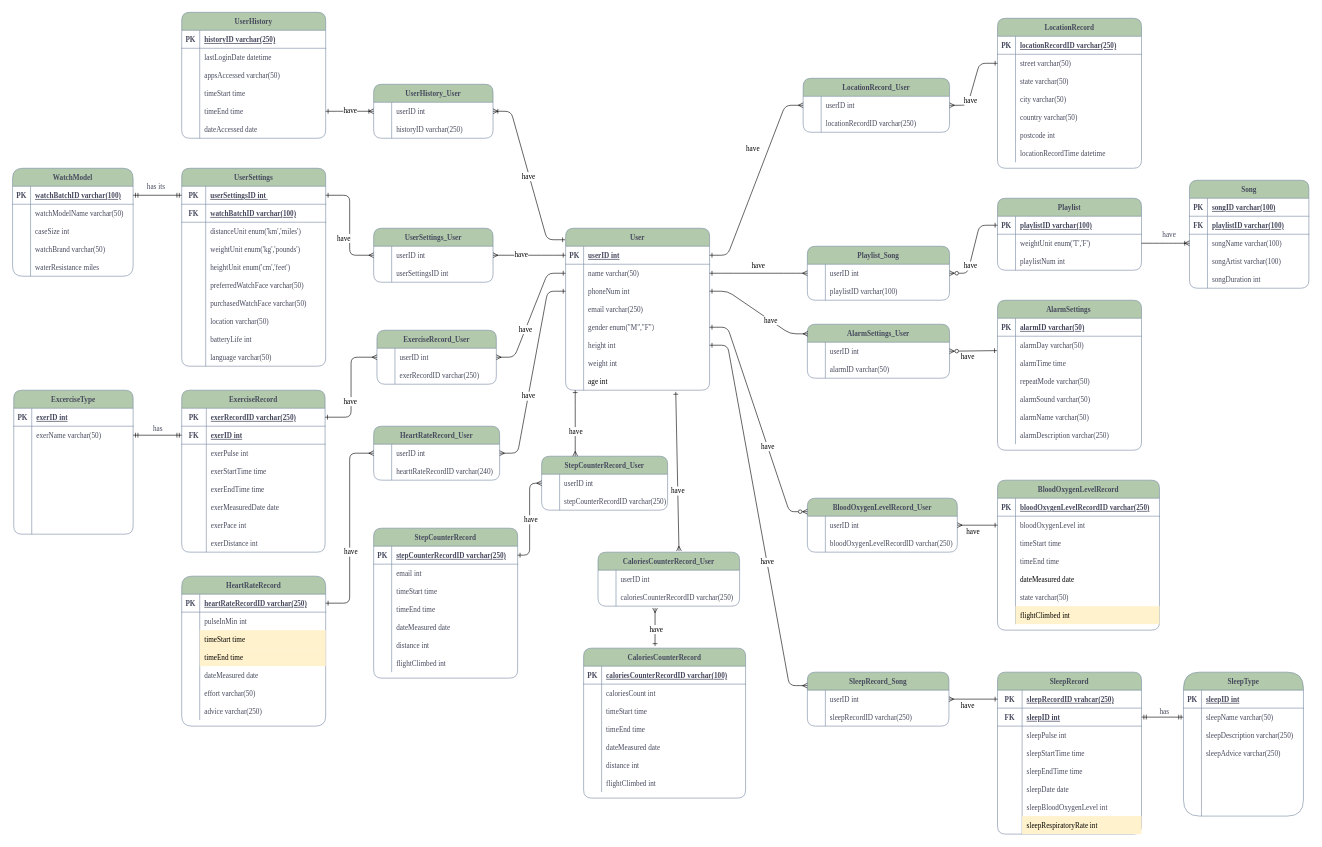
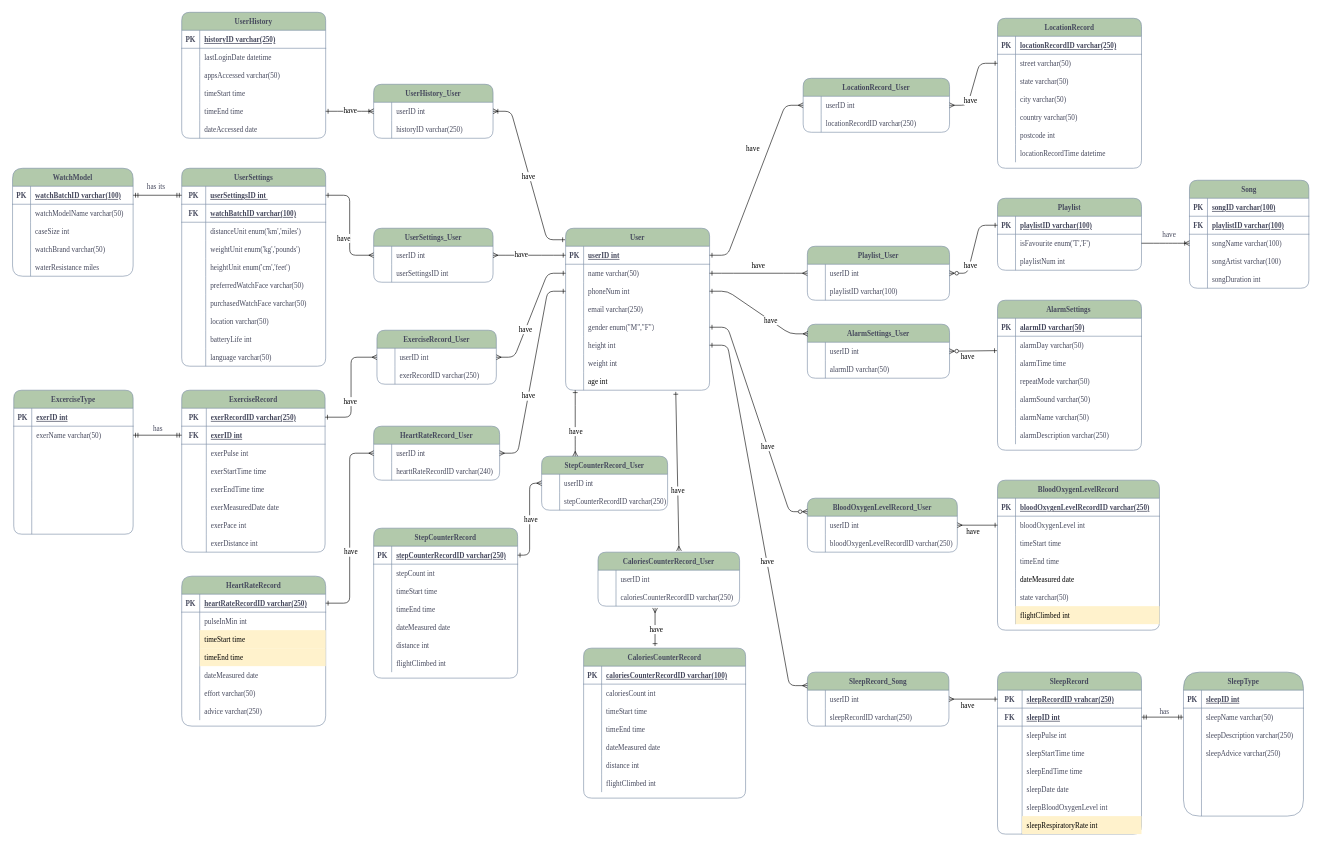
node "weightUnit enum('T','F')": label "weightUnit enum('T','F')" -> "isFavourite enum('T','F')"
node "Playlist_Song": label "Playlist_Song" -> "Playlist_User"
node "email int": label "email int" -> "stepCount int"
